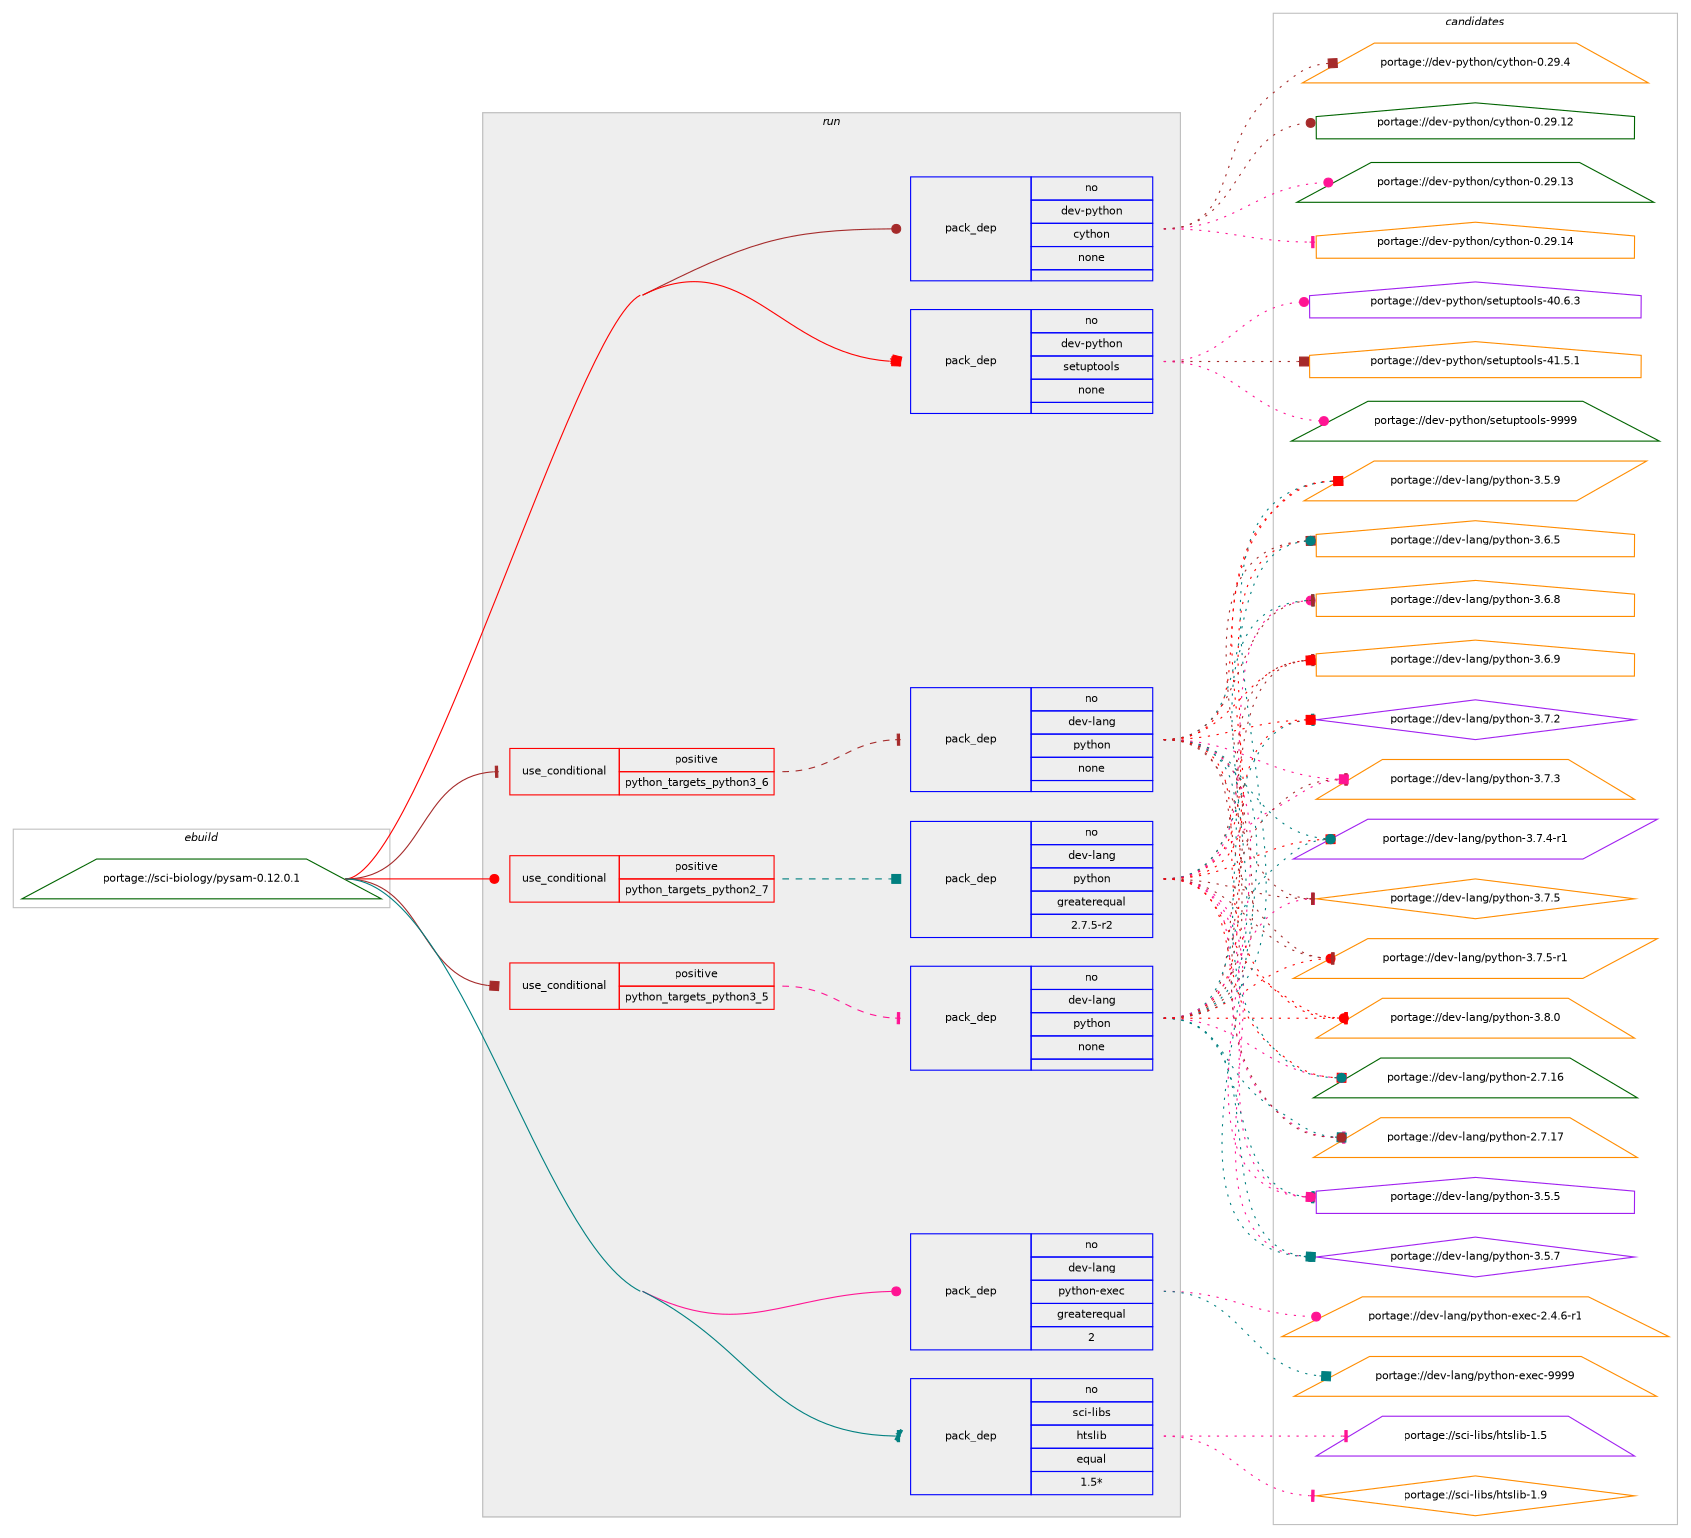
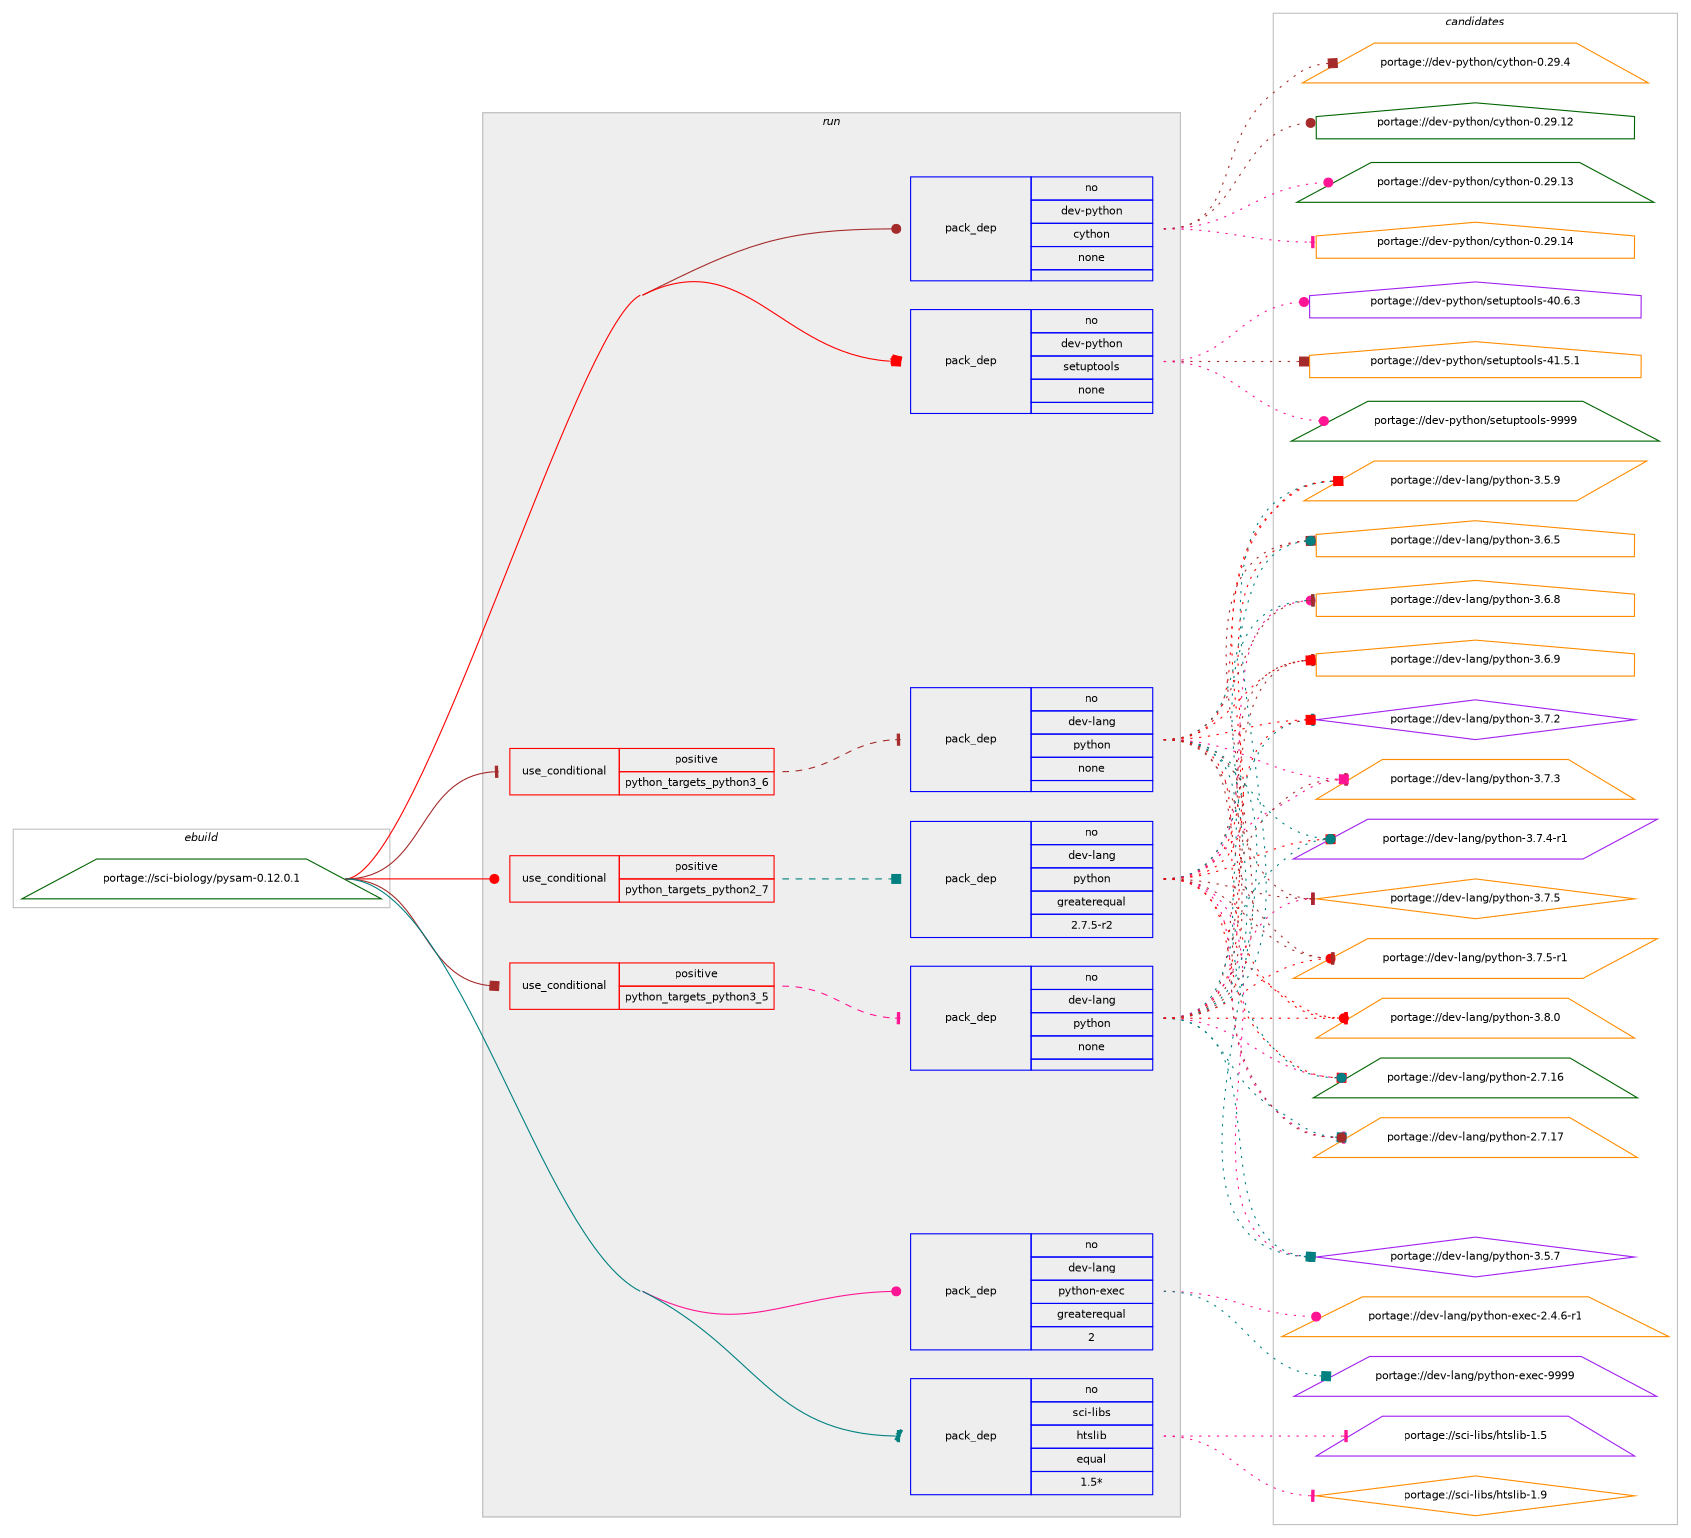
node "portage://dev-lang/python-3.5.5": removed
node "portage://dev-lang/python-exec-9999": color darkorange -> purple
